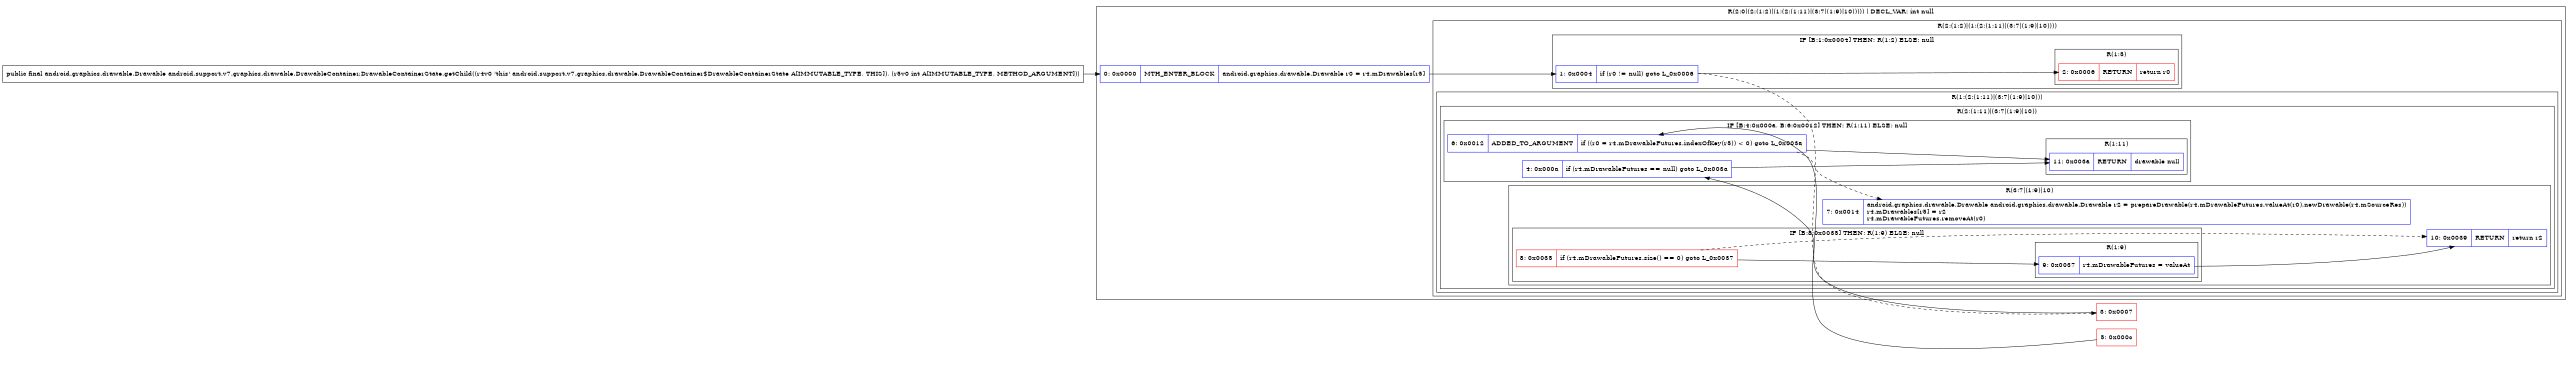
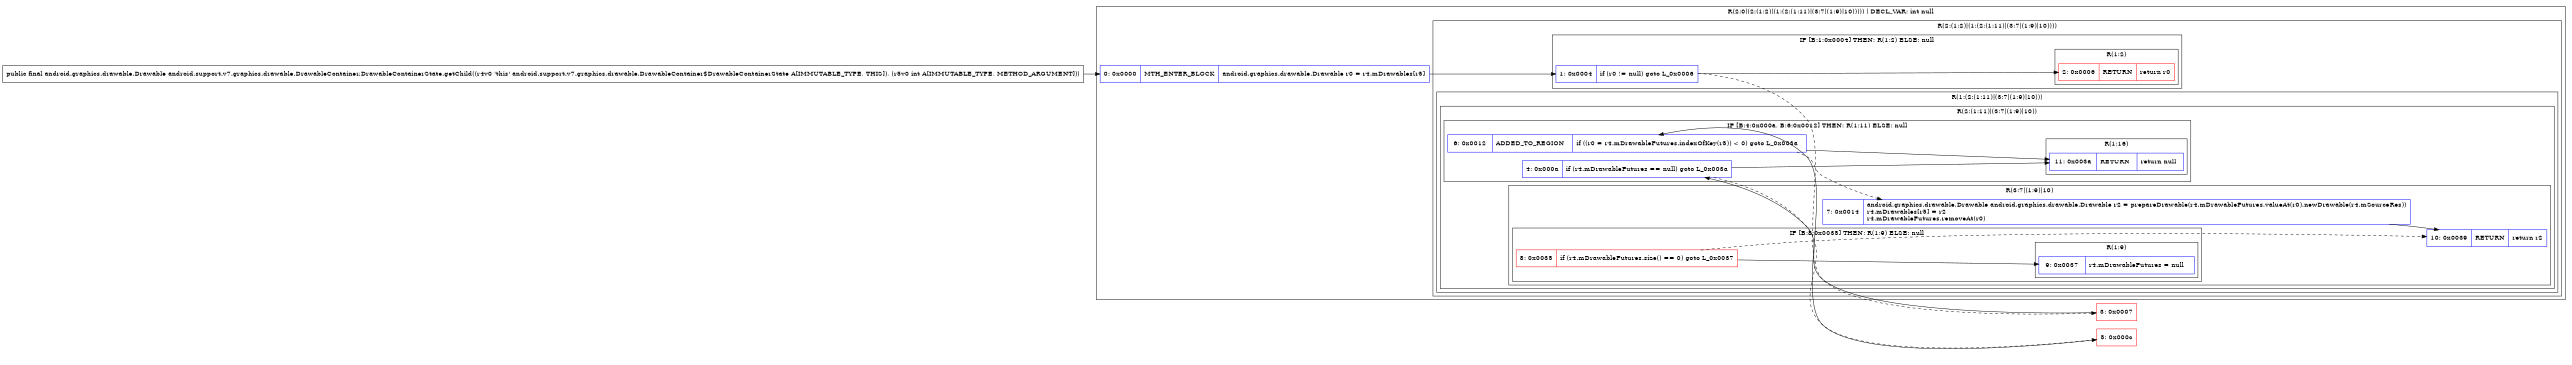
cluster "R(1:5)": label "R(1:5)" -> "R(1:2)"
node "6: 0x0012": text "ADDED_TO_ARGUMENT" -> "ADDED_TO_REGION"
cluster "R(1:11)": label "R(1:11)" -> "R(1:16)"
node "11: 0x003a": text "drawable null" -> "return null"
edge "9: 0x0037" -> "10: 0x0039": now "7: 0x0014" -> "10: 0x0039"
node "9: 0x0037": text "r4.mDrawableFutures = valueAt" -> "r4.mDrawableFutures = null"
edge "4: 0x000a" -> "5: 0x000c": added
